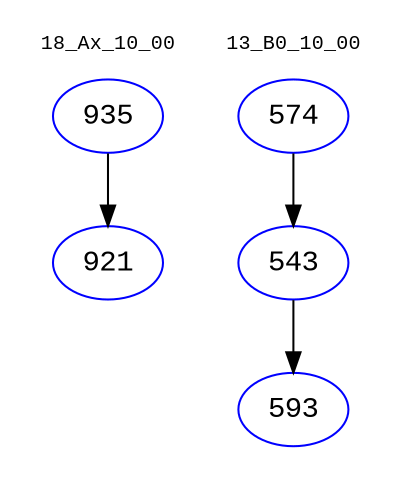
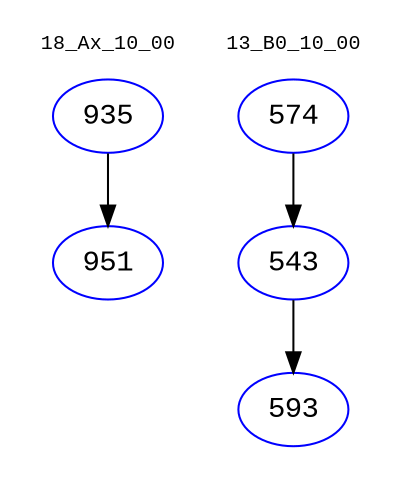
node "921": label "921" -> "951"
